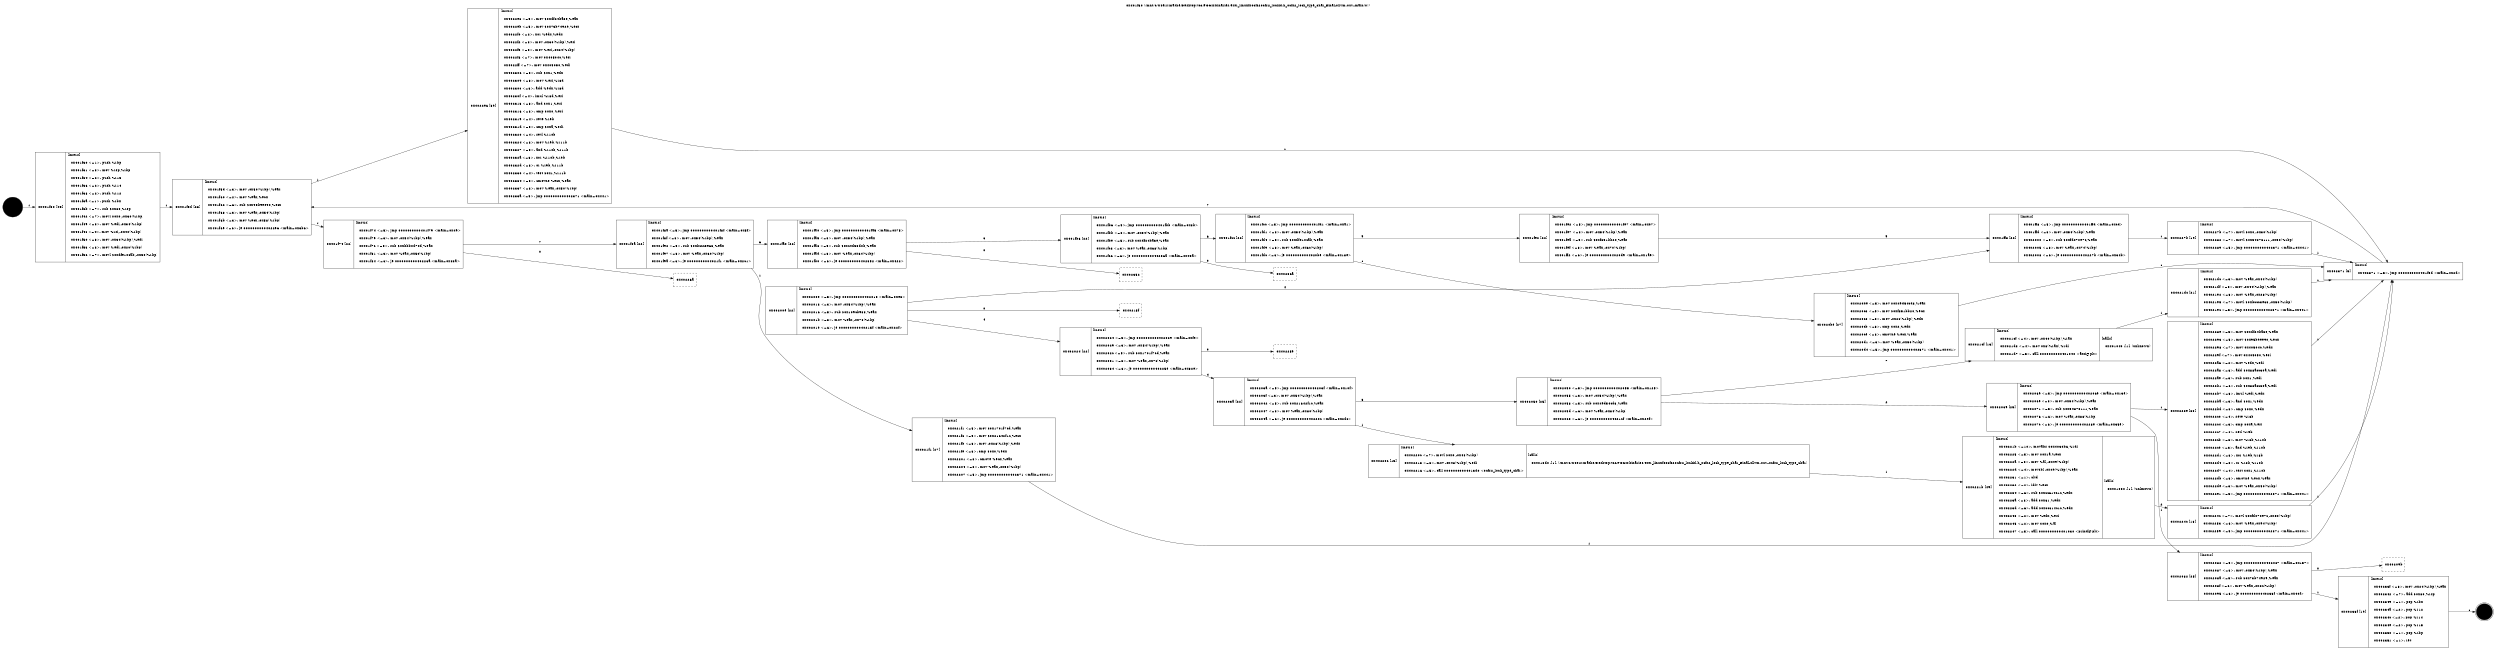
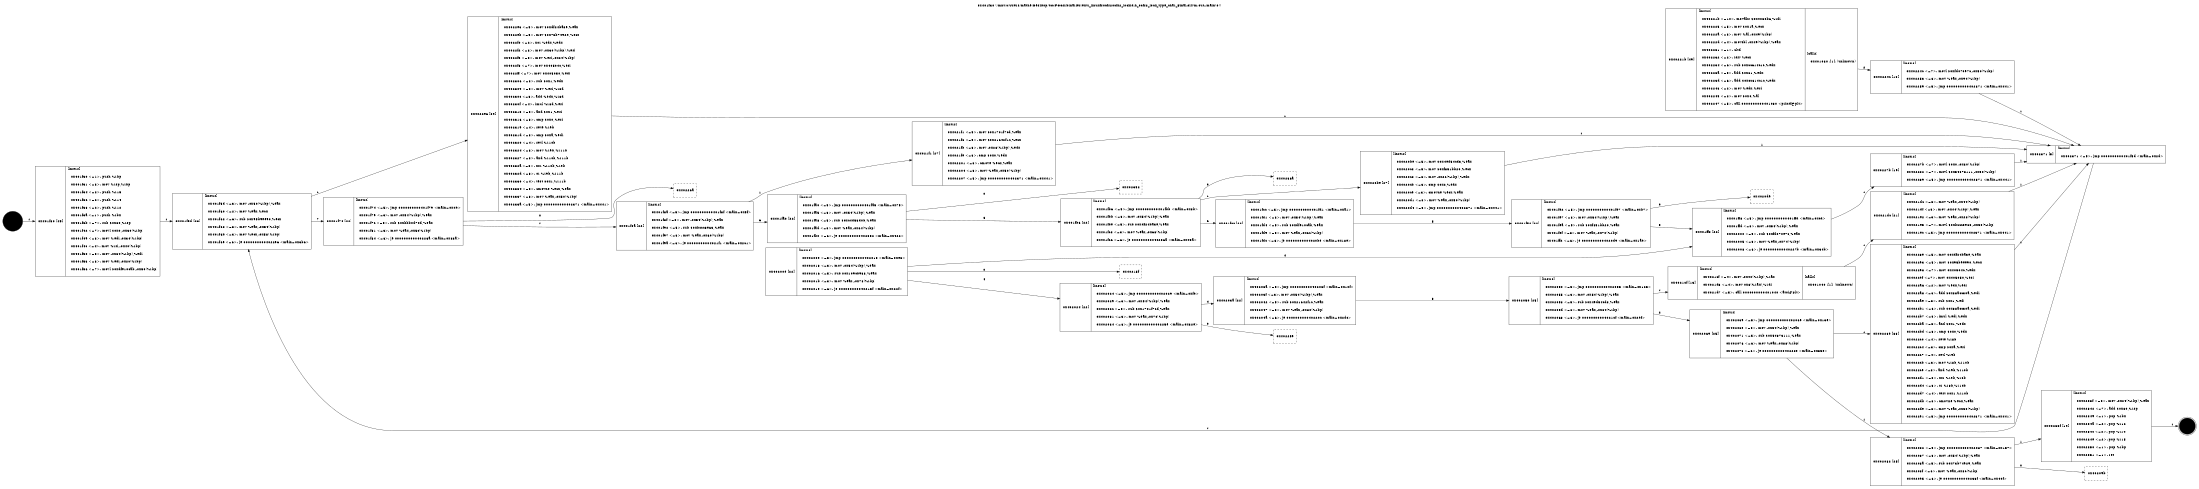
node "0x4020d9": added
edge "0x401fcc [22]" -> "0x4020be [27]": now "0x401fb6 [22]" -> "0x4020be [27]"
node "0x40220c [15]": removed
